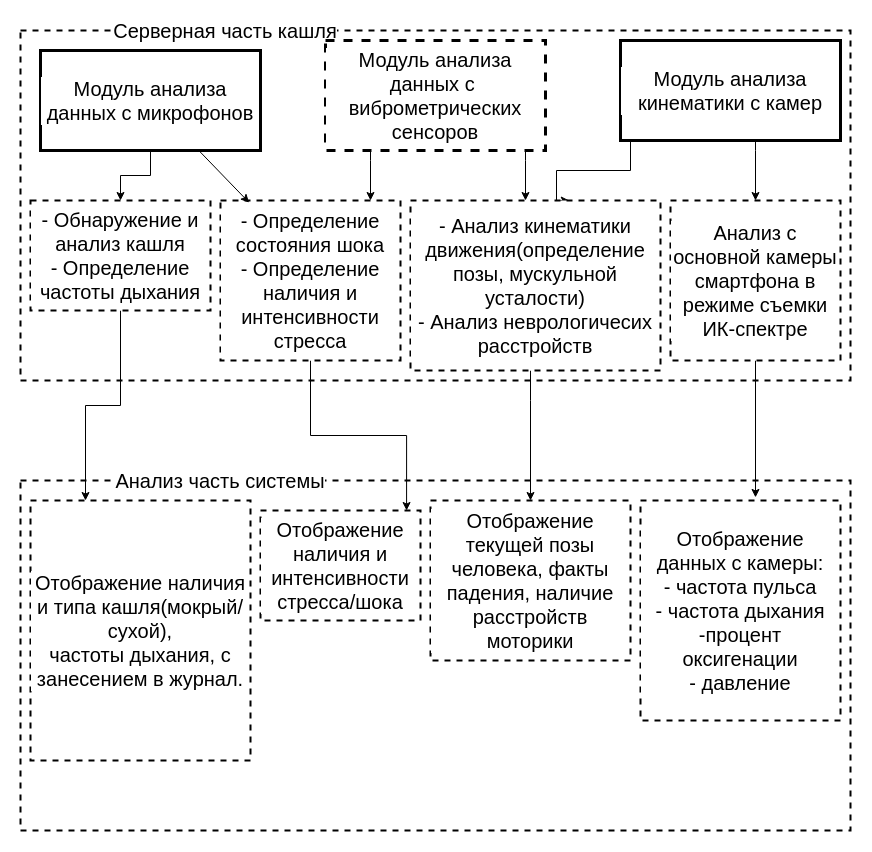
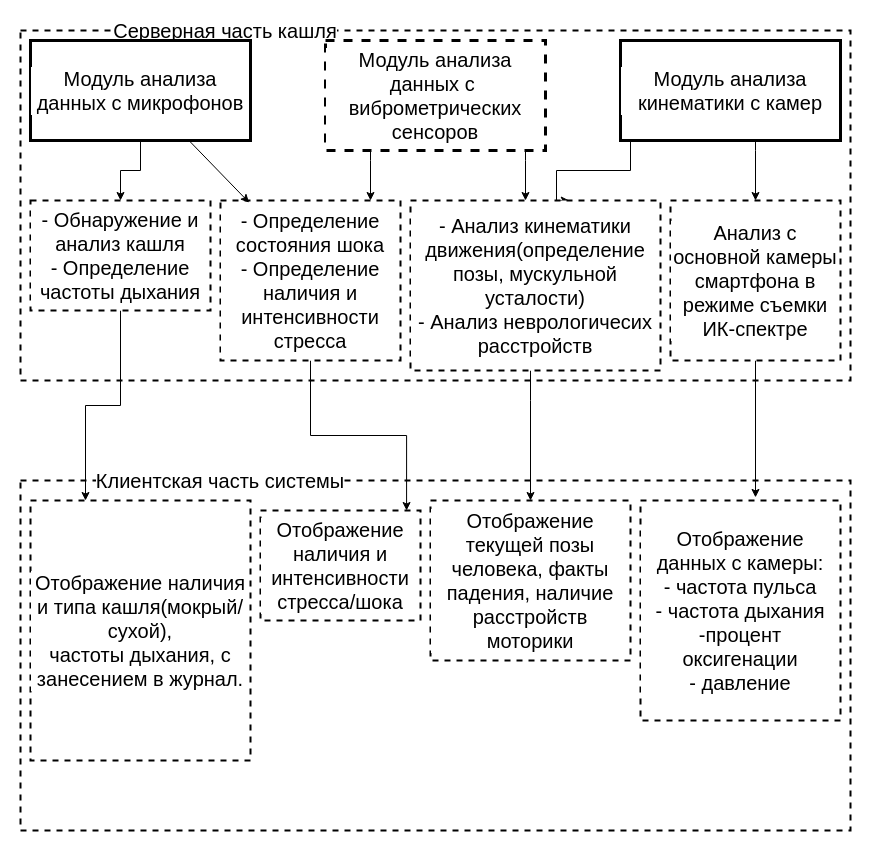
node "Модуль анализа данных с микрофонов": moved (151, 101) -> (141, 91)
node "Анализ часть системы": label "Анализ часть системы" -> "Клиентская часть системы"
